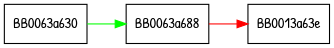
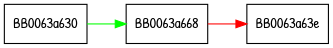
node "BB0063a688": label "BB0063a688" -> "BB0063a668"
node "BB0013a63e": label "BB0013a63e" -> "BB0063a63e"
